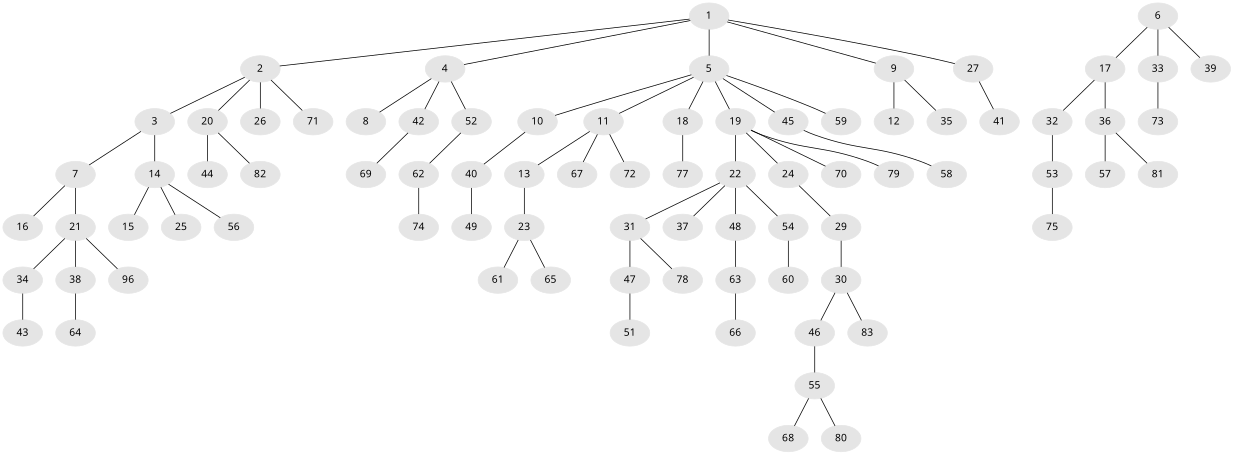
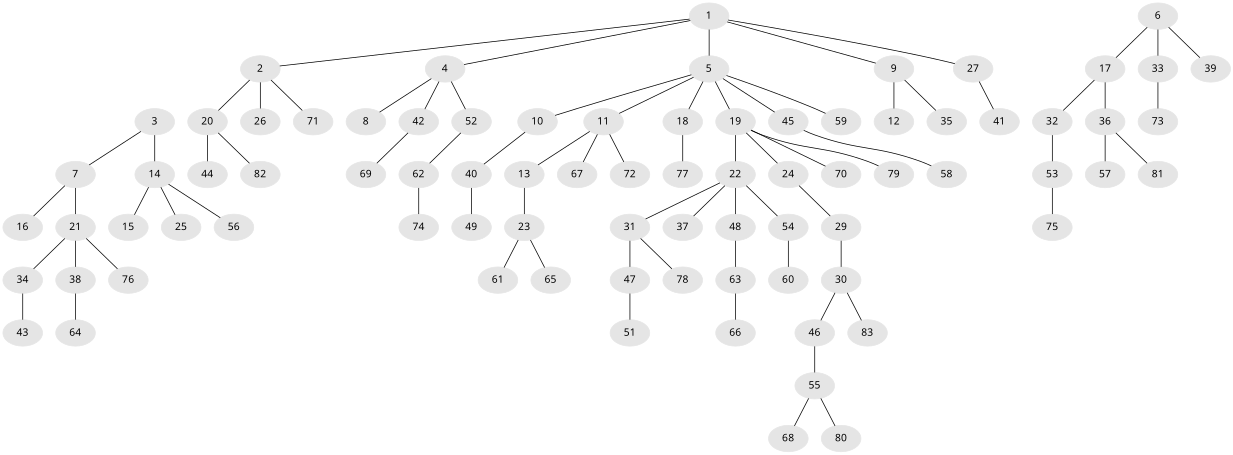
edge "2" -- "3": removed
node "96": label "96" -> "76"
